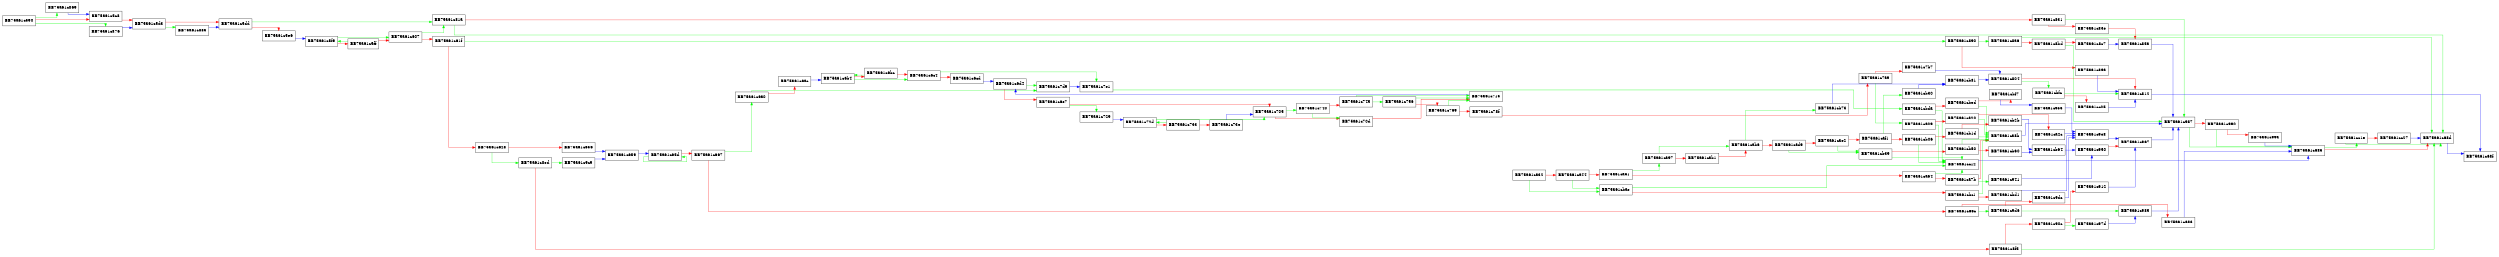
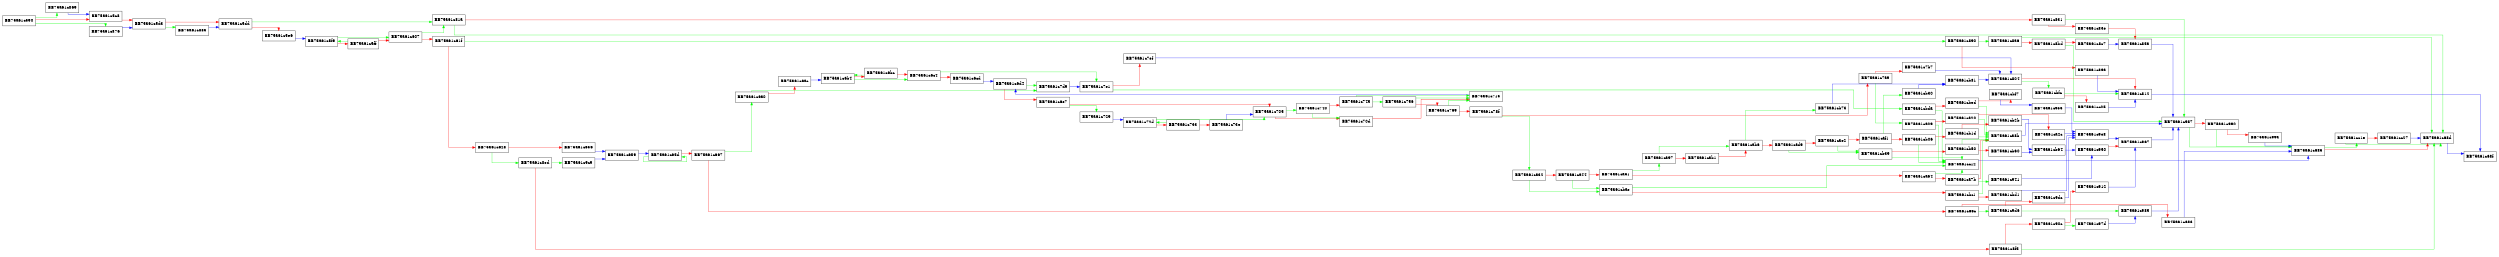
node "BB75a61c7ef": added
edge "BB75a61c78f" -> "BB75a61ca32": added
node "BB75a61c97d": label "BB75a61c97d" -> "BB74a61c97d"
